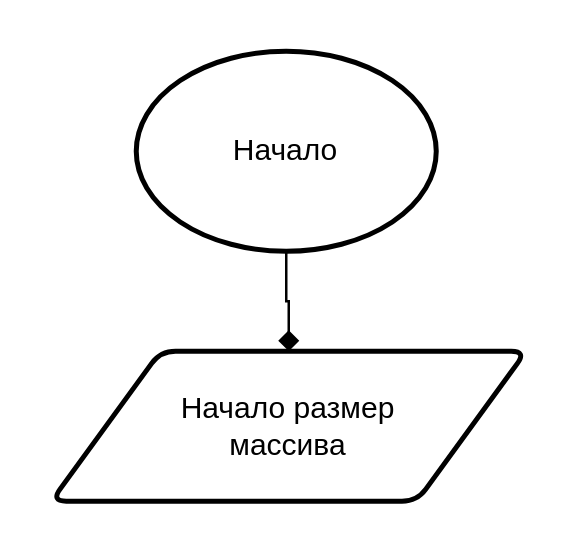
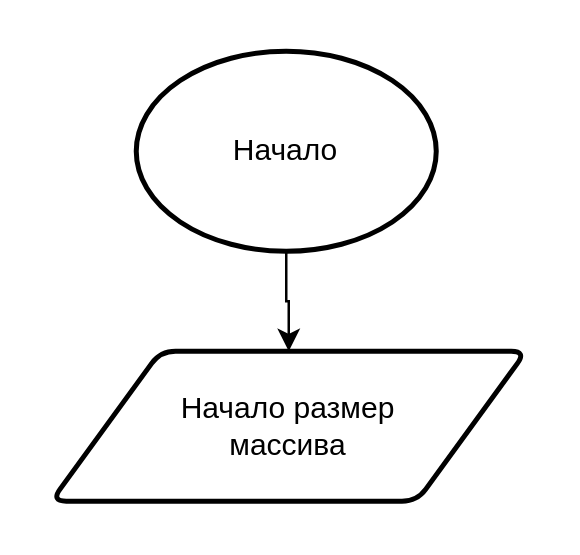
edge "Начало" -> "Начало размер массива": arrowhead diamond -> classic
